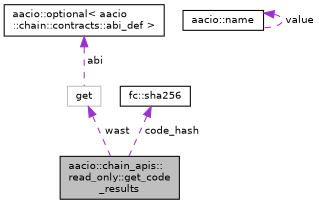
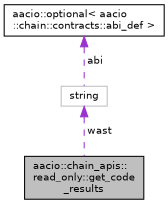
node "aacio::name": removed
node "get": label "get" -> "string"
node "fc::sha256": removed
